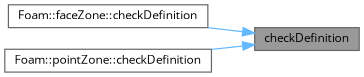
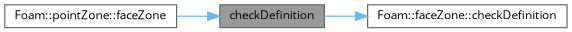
edge "Foam::faceZone::checkDefinition" -> "checkDefinition": reversed
node "Foam::pointZone::checkDefinition": label "Foam::pointZone::checkDefinition" -> "Foam::pointZone::faceZone"
